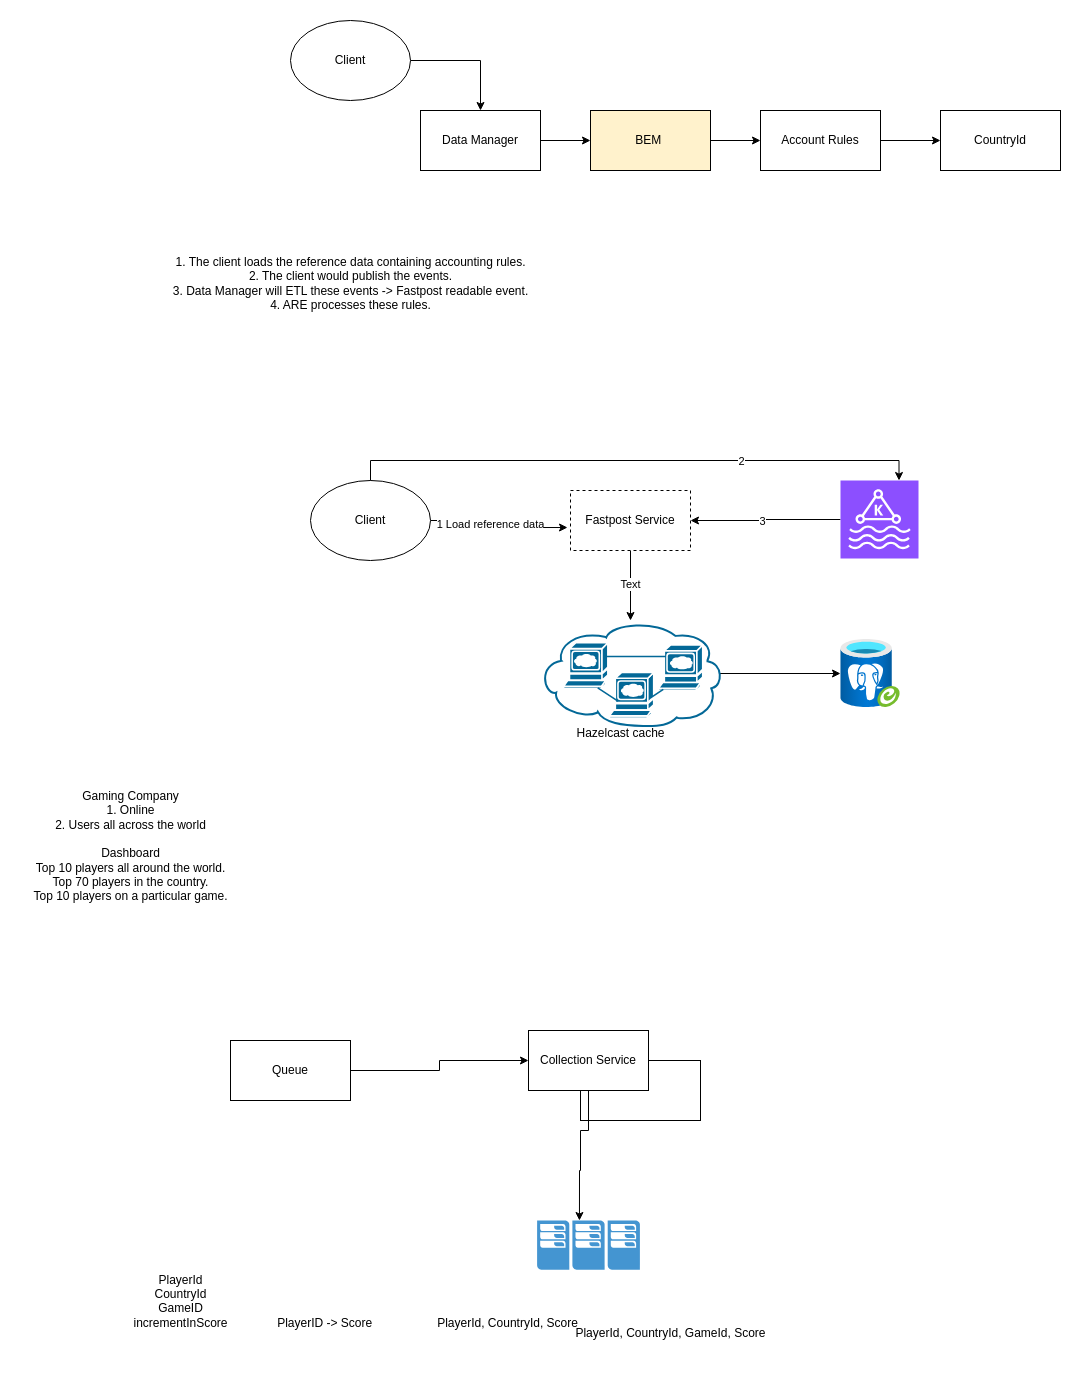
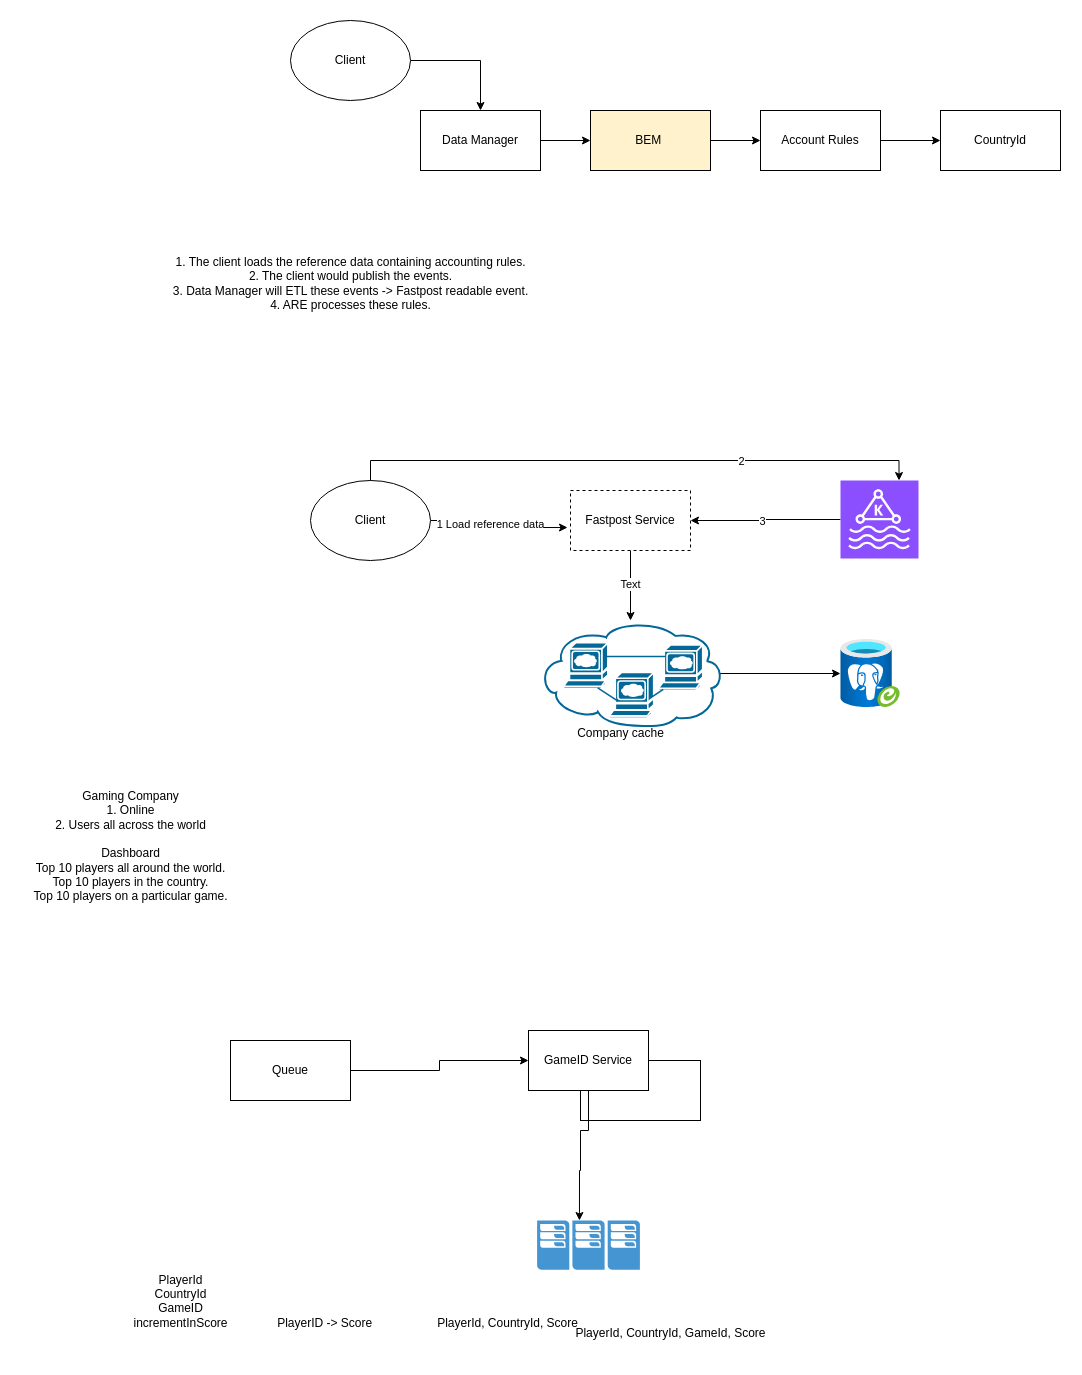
node "Hazelcast cache": label "Hazelcast cache" -> "Company cache"
node "Gaming Company 1. Online 2. Users all across the world Dashboard Top 10 players all around the world. Top 70 players in the country. Top 10 players on a particular game.": label "Gaming Company 1. Online 2. Users all across the world Dashboard Top 10 players all around the world. Top 70 players in the country. Top 10 players on a particular game." -> "Gaming Company 1. Online 2. Users all across the world Dashboard Top 10 players all around the world. Top 10 players in the country. Top 10 players on a particular game."
node "Collection Service": label "Collection Service" -> "GameID Service"
